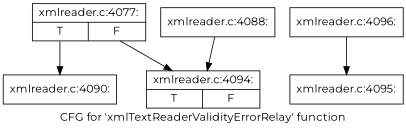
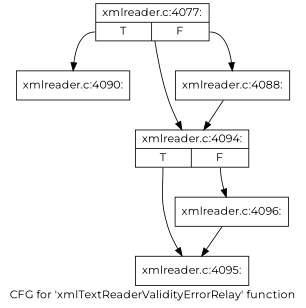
edge "xmlreader.c:4077:" -> "xmlreader.c:4088:": added
edge "xmlreader.c:4094:" -> "xmlreader.c:4096:": added
edge "xmlreader.c:4094:" -> "xmlreader.c:4095:": added
